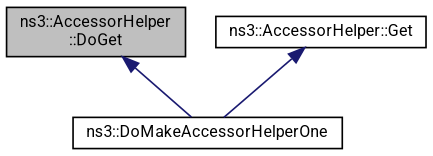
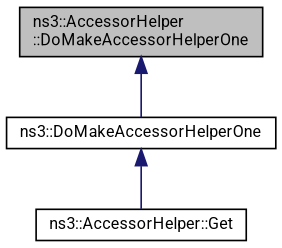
node "ns3::AccessorHelper ::DoGet": label "ns3::AccessorHelper ::DoGet" -> "ns3::AccessorHelper ::DoMakeAccessorHelperOne"
edge "ns3::DoMakeAccessorHelperOne" -> "ns3::AccessorHelper::Get": reversed
